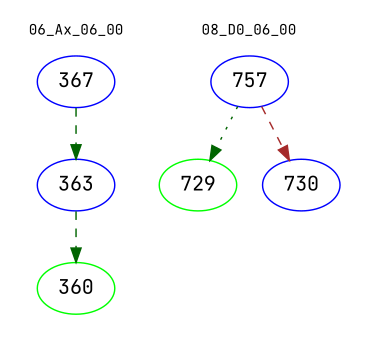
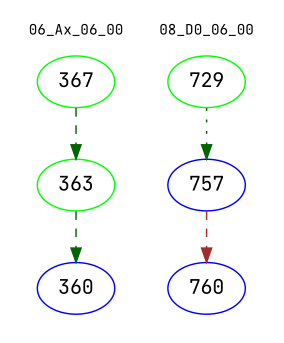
node "367": color blue -> green
edge "757" -> "729": reversed
node "363": color blue -> green
node "730": label "730" -> "760"
node "360": color green -> blue
